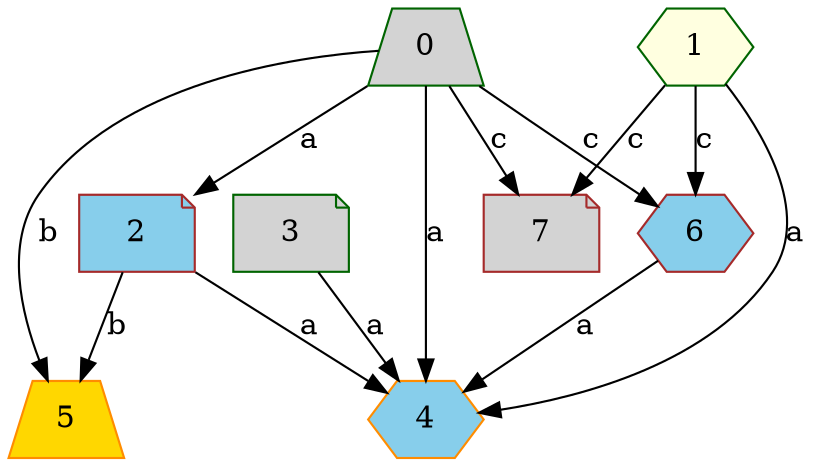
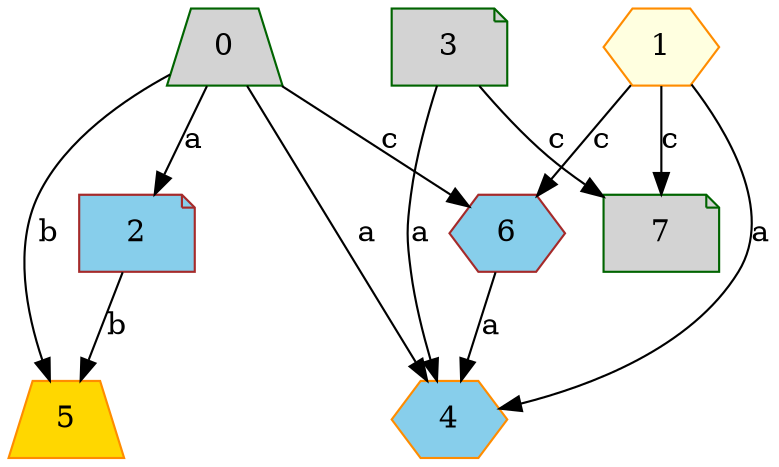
node "1": color darkgreen -> darkorange
edge "0" -> "7": now "3" -> "7"
node "7": color brown -> darkgreen
edge "2" -> "4": removed, label "a"
